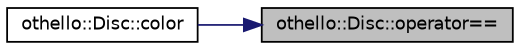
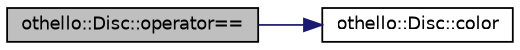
edge "othello::Disc::color" -> "othello::Disc::operator==": reversed
